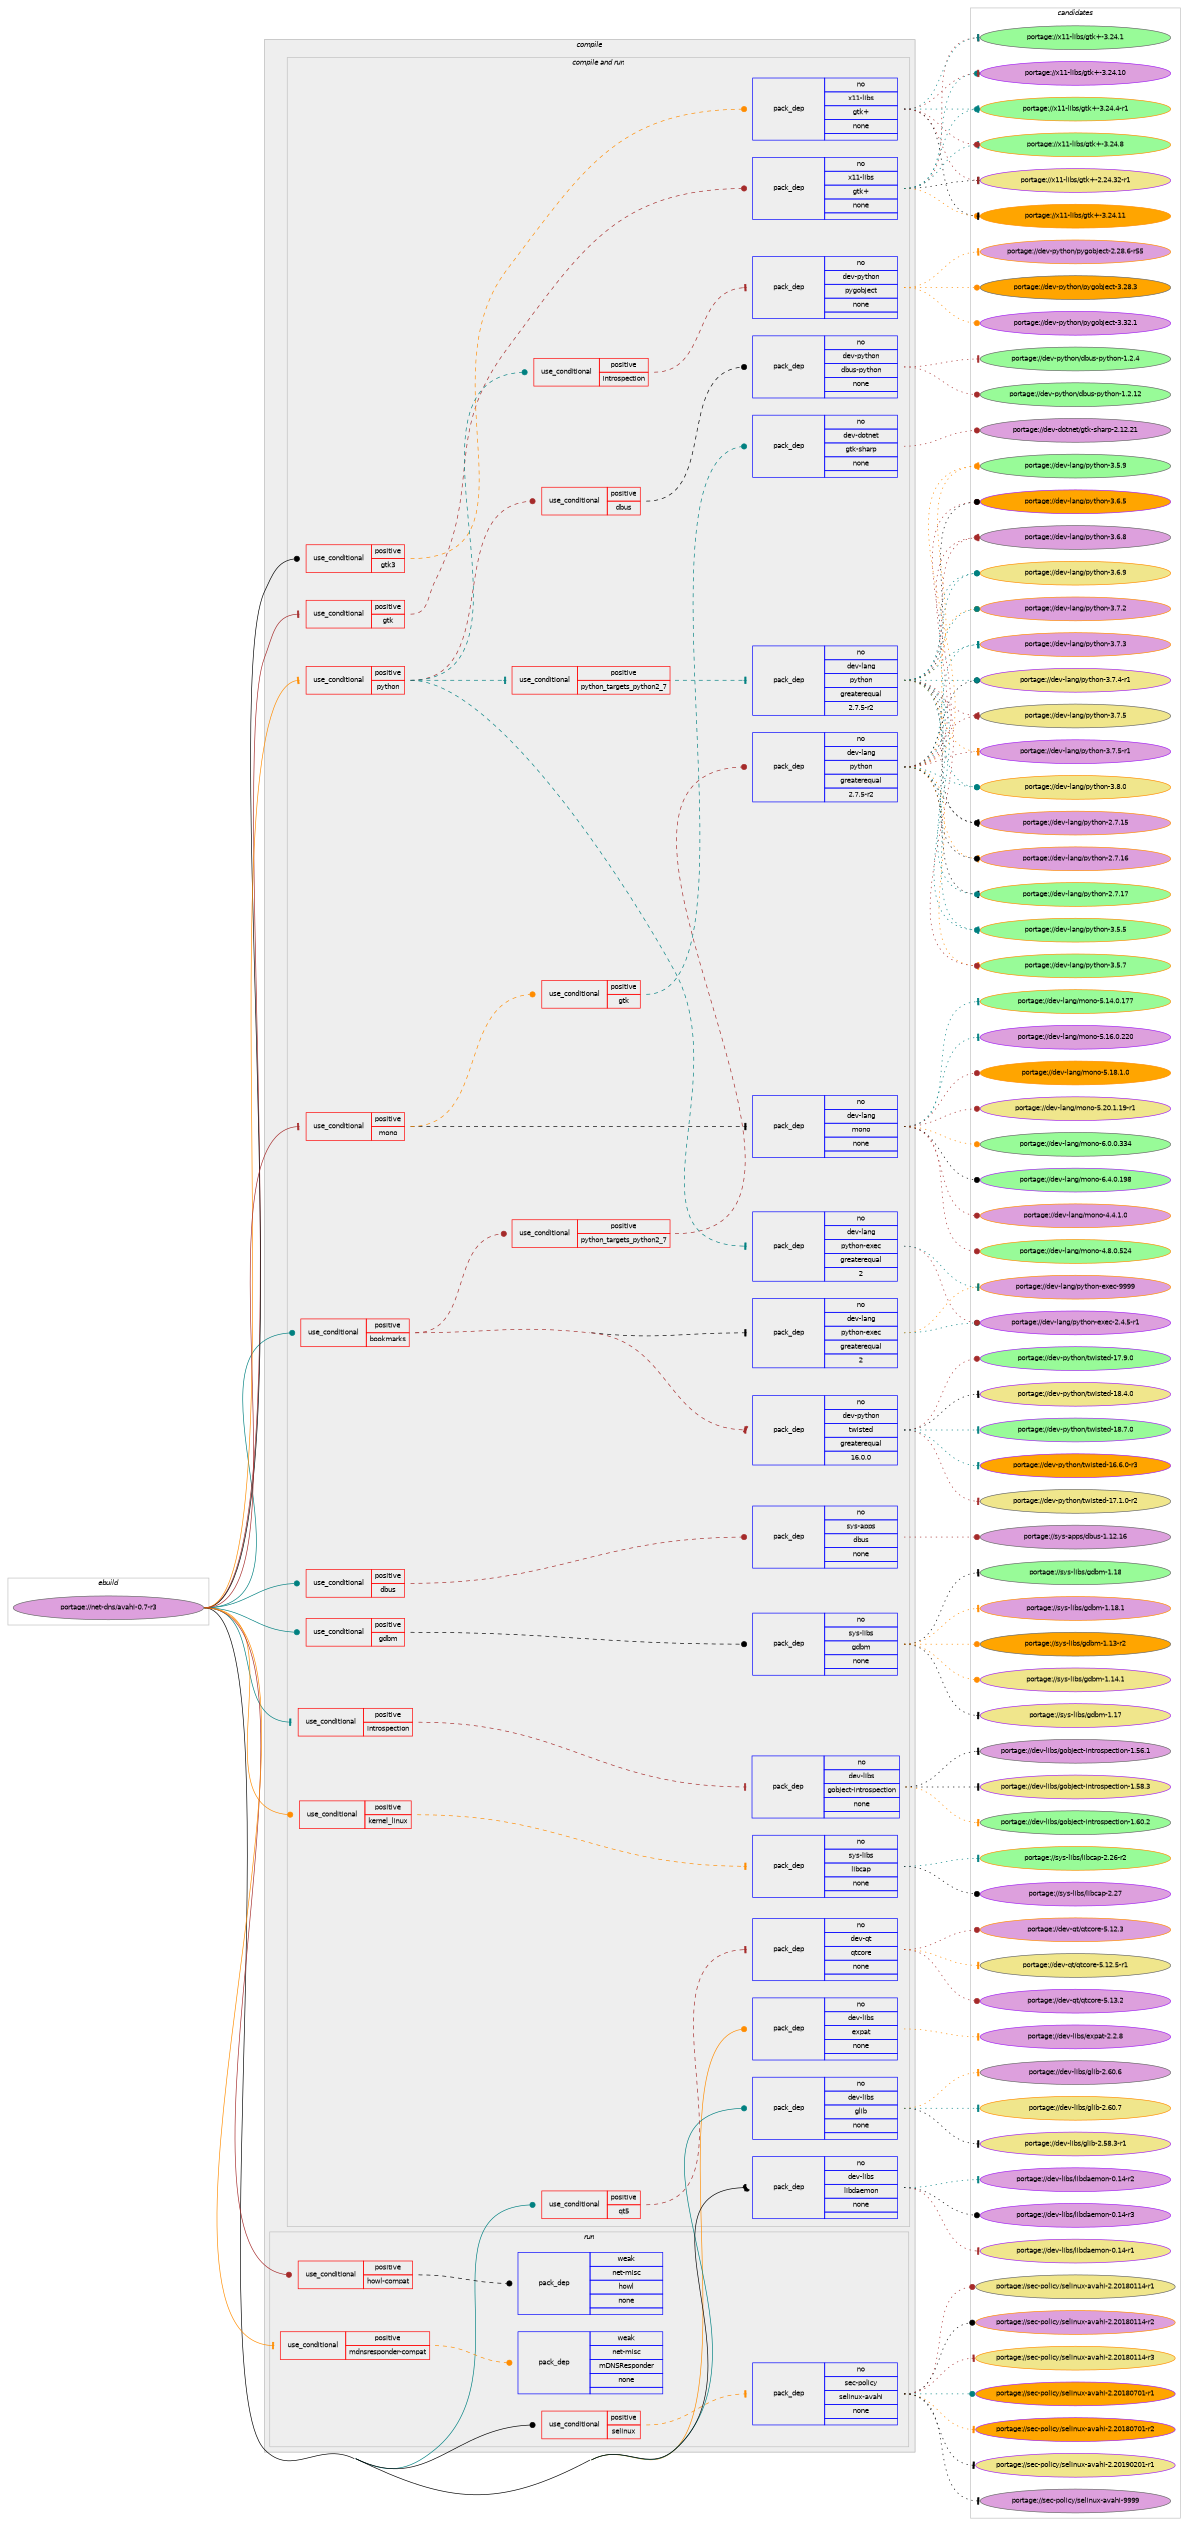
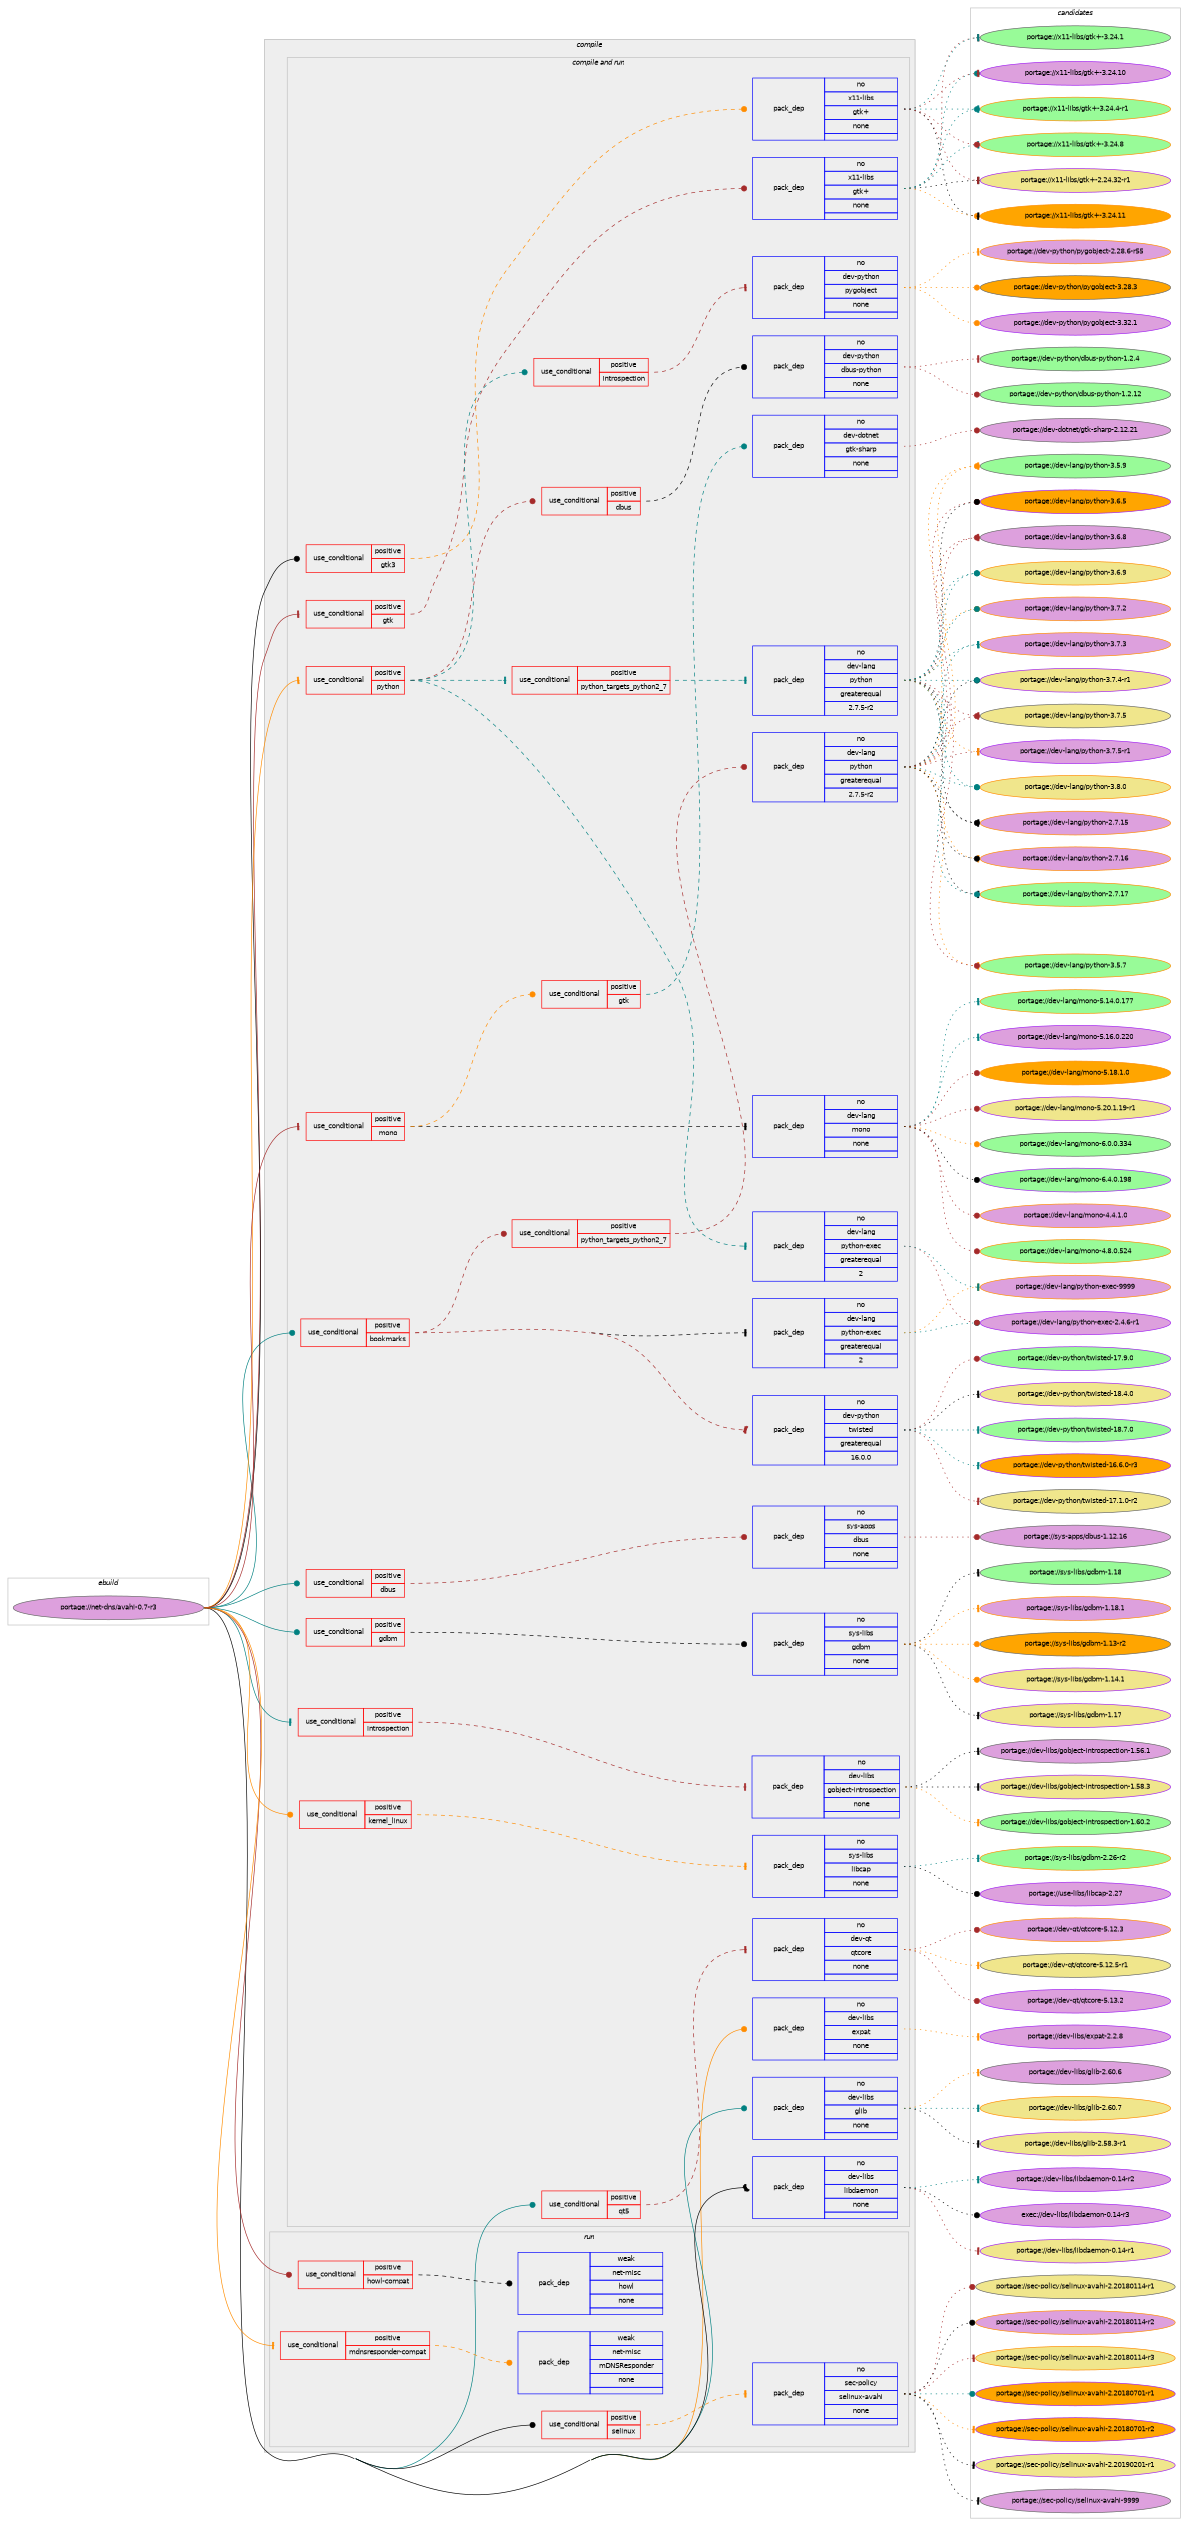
node "portage://dev-lang/python-3.5.5": removed
node "portage://dev-lang/python-exec-2.4.5-r1": label "portage://dev-lang/python-exec-2.4.5-r1" -> "portage://dev-lang/python-exec-2.4.6-r1"
node "portage://sys-libs/libcap-2.26-r2": label "portage://sys-libs/libcap-2.26-r2" -> "portage://sys-libs/gdbm-2.26-r2"
node "portage://sys-libs/libcap-2.27": label "portage://sys-libs/libcap-2.27" -> "portage://use-libs/libcap-2.27"
node "portage://dev-libs/libdaemon-0.14-r3": label "portage://dev-libs/libdaemon-0.14-r3" -> "exec://dev-libs/libdaemon-0.14-r3"
